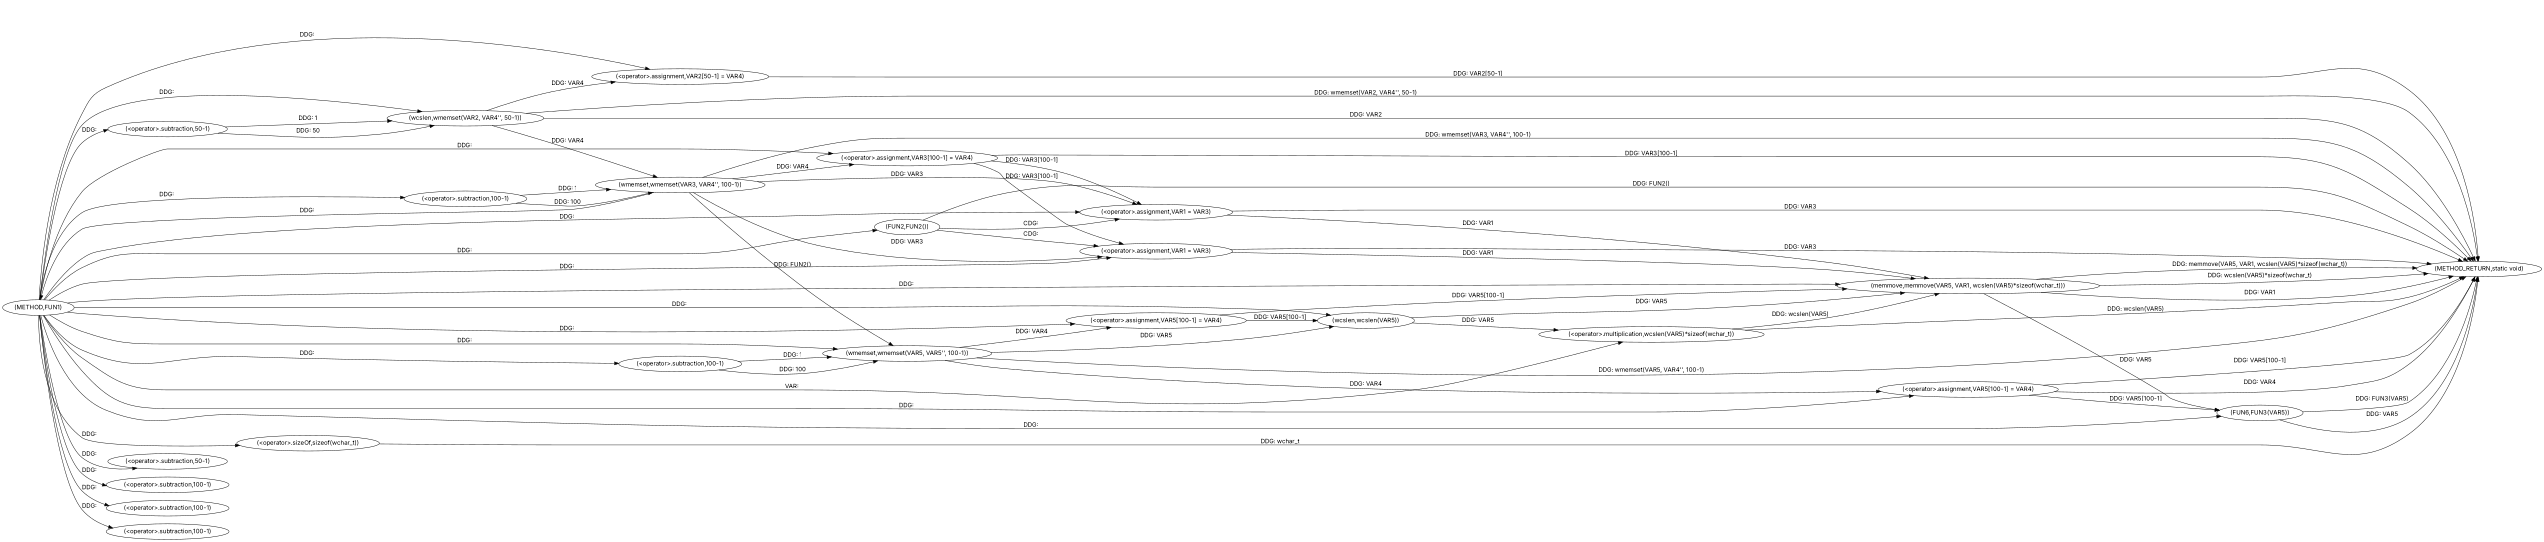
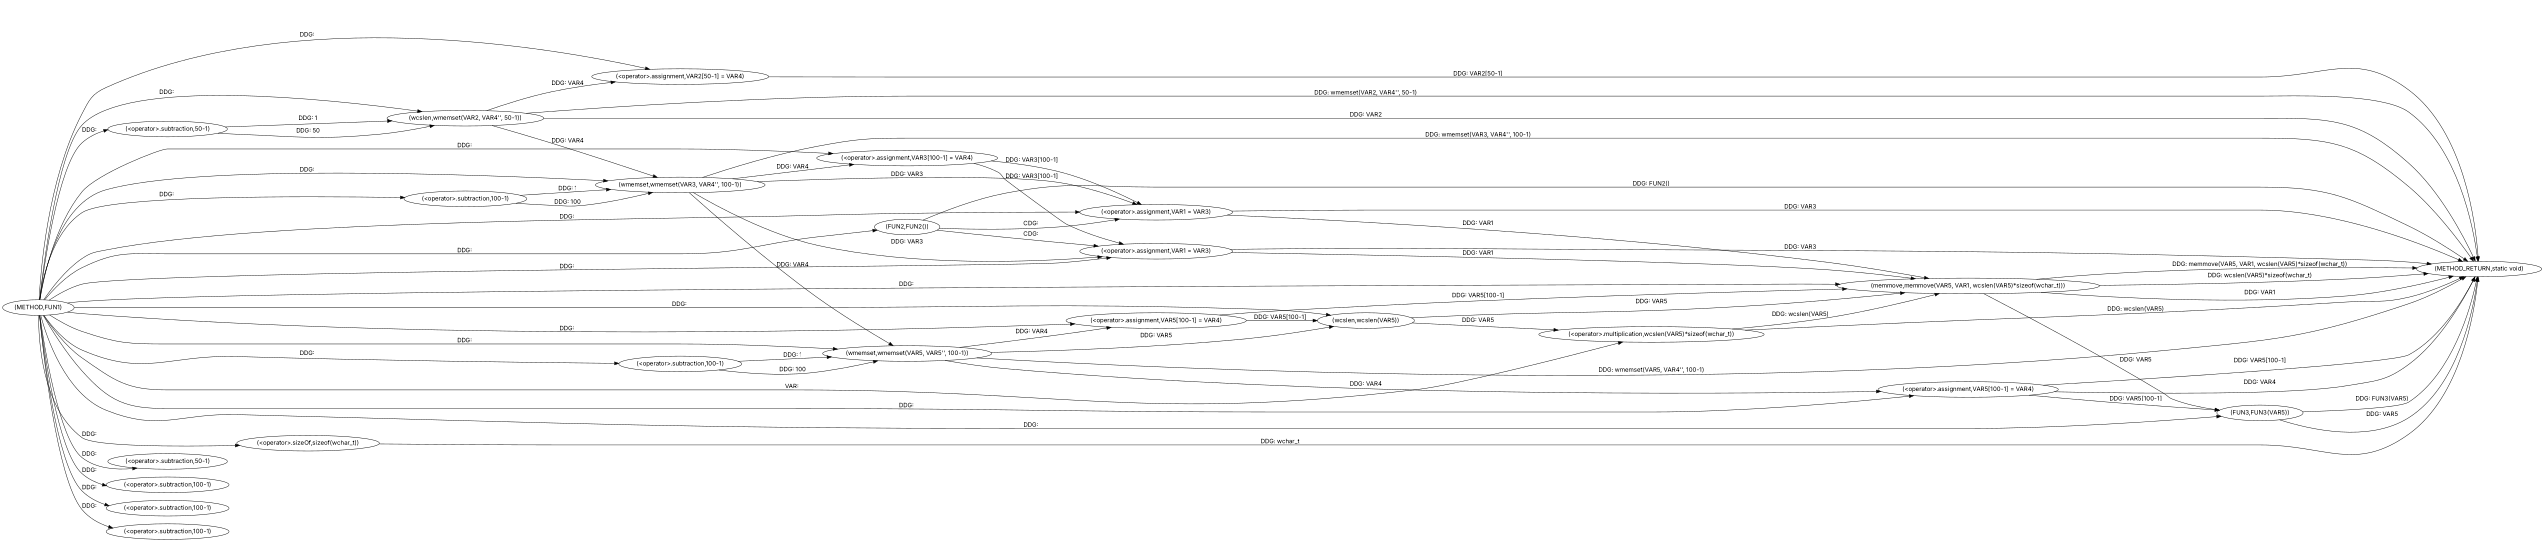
edge "(<operator>.assignment,VAR3[100-1] = VAR4)" -> "(METHOD_RETURN,static void)": removed, label "DDG: VAR3[100-1]"
edge "(wmemset,wmemset(VAR3, VAR4'', 100-1))" -> "(METHOD,FUN1)": reversed
edge "(wmemset,wmemset(VAR3, VAR4'', 100-1))" -> "(wmemset,wmemset(VAR5, VAR5'', 100-1))": label "DDG: FUN2()" -> "DDG: VAR4"
node "(FUN6,FUN3(VAR5))": label "(FUN6,FUN3(VAR5))" -> "(FUN3,FUN3(VAR5))"
